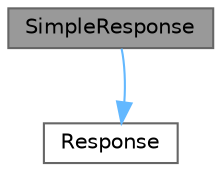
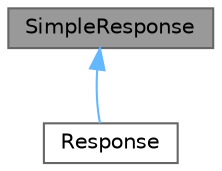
edge "SimpleResponse" -> "Response": reversed
